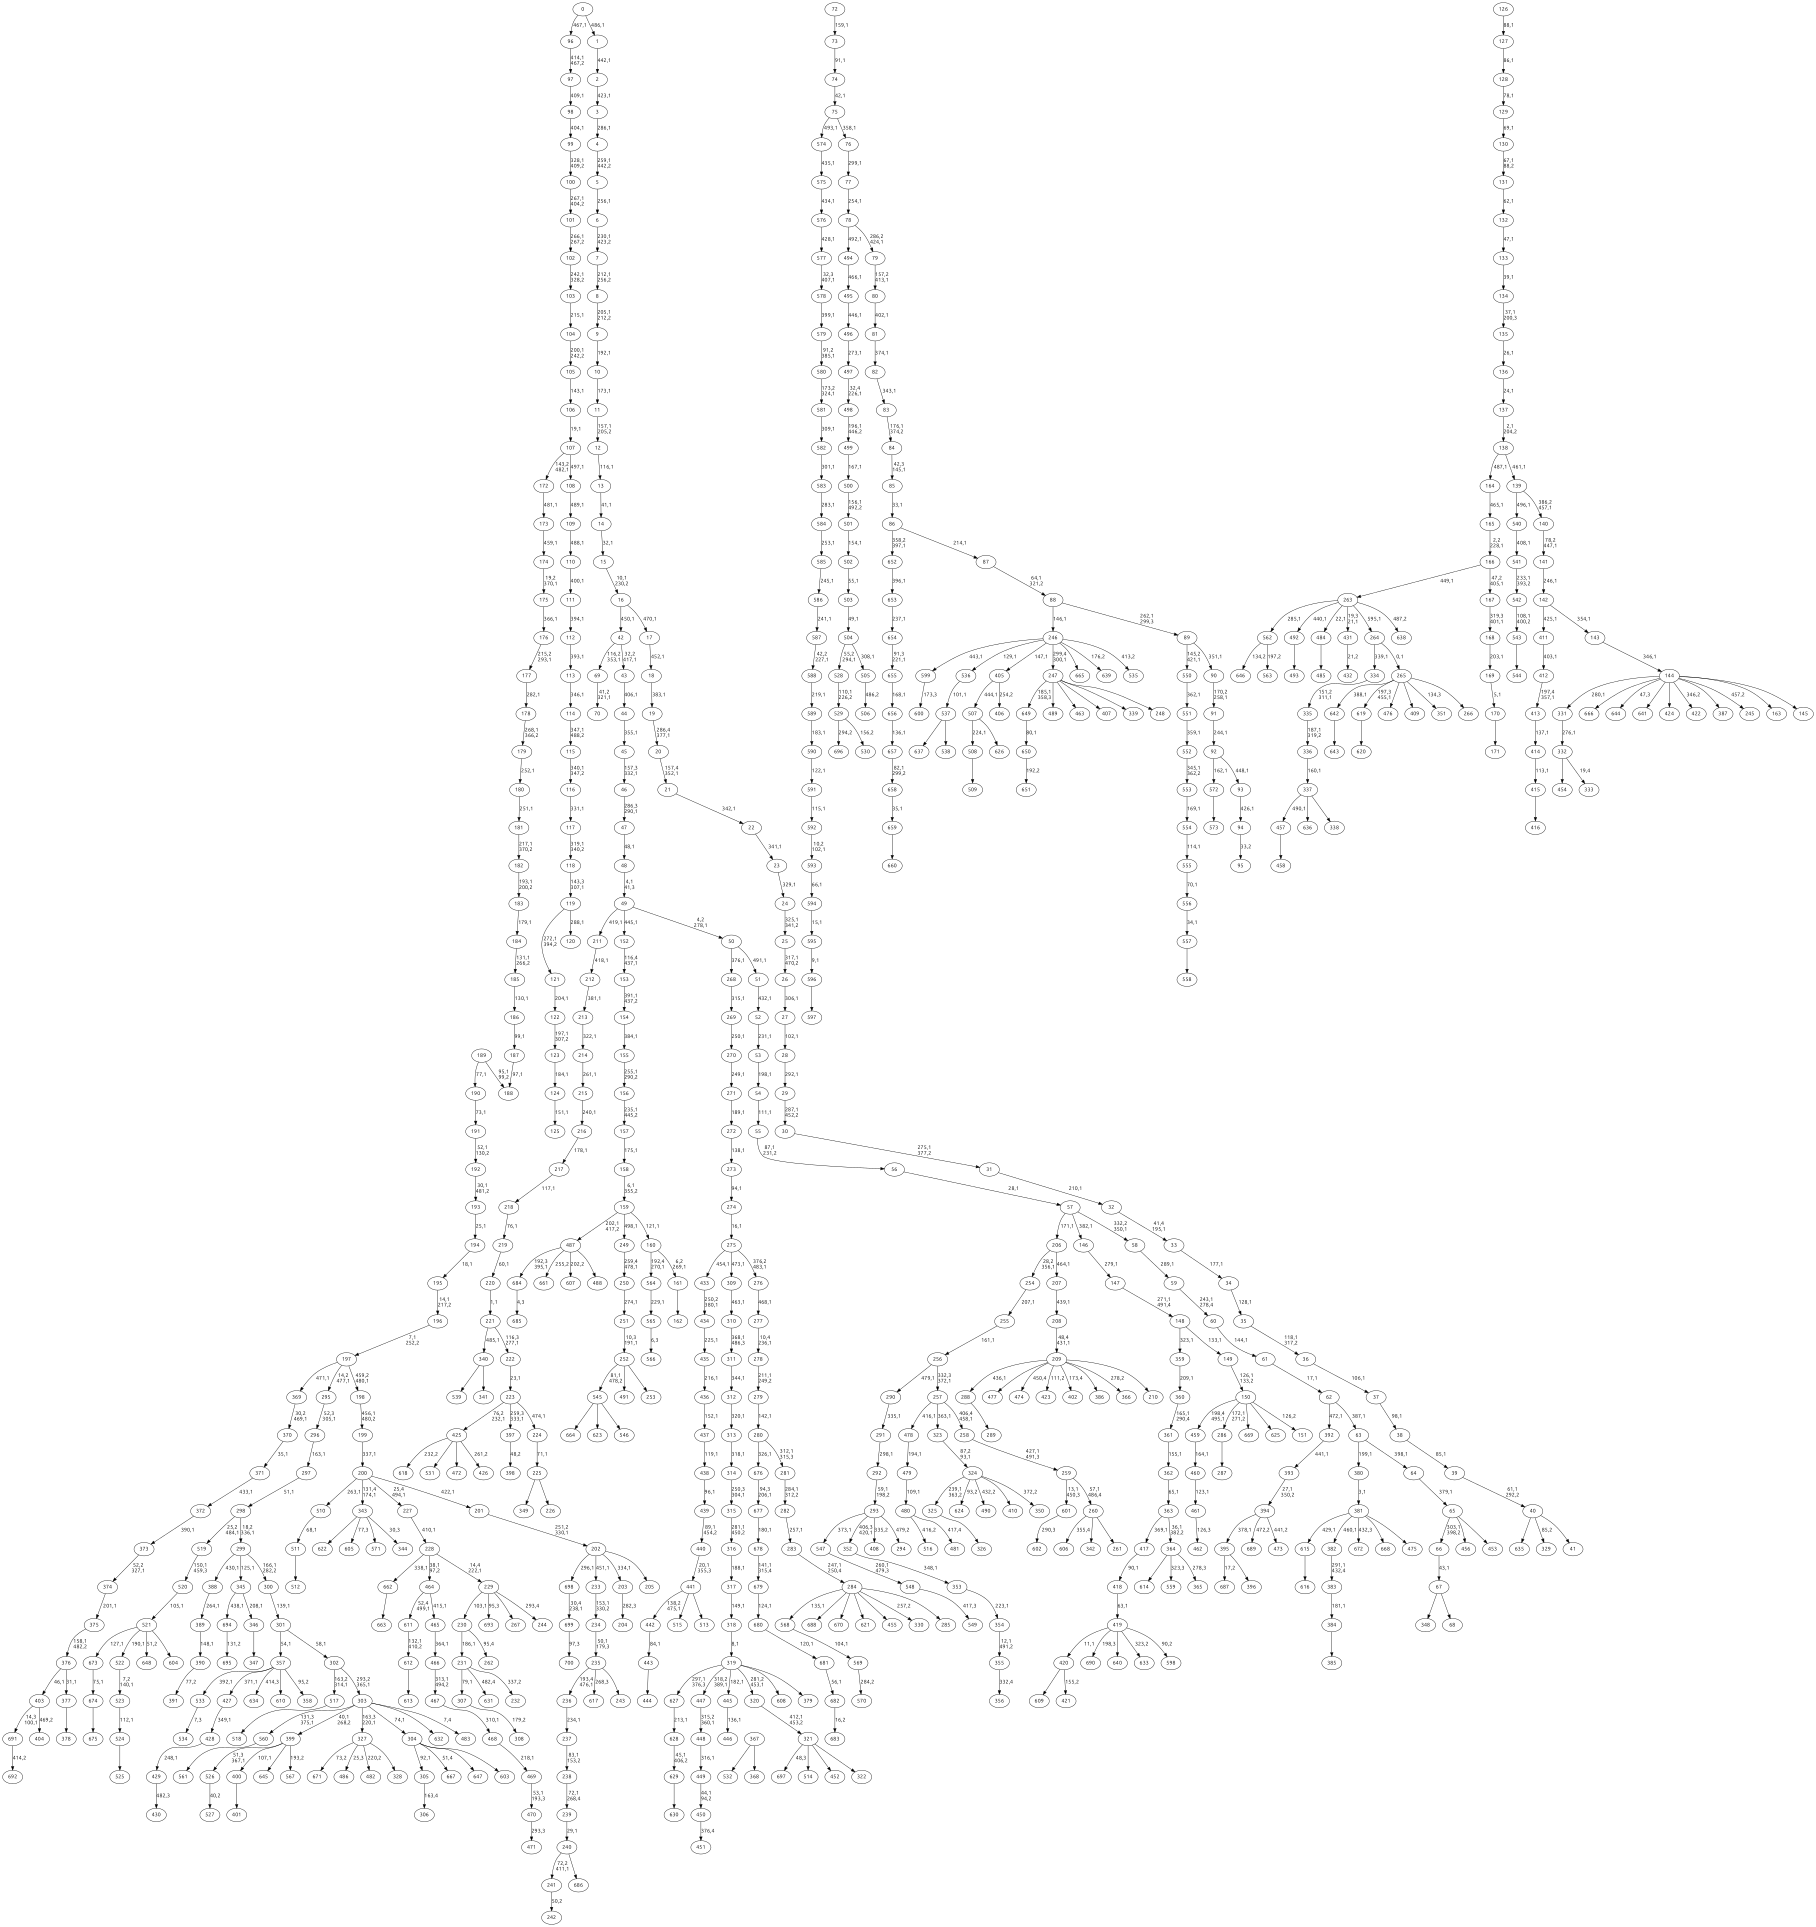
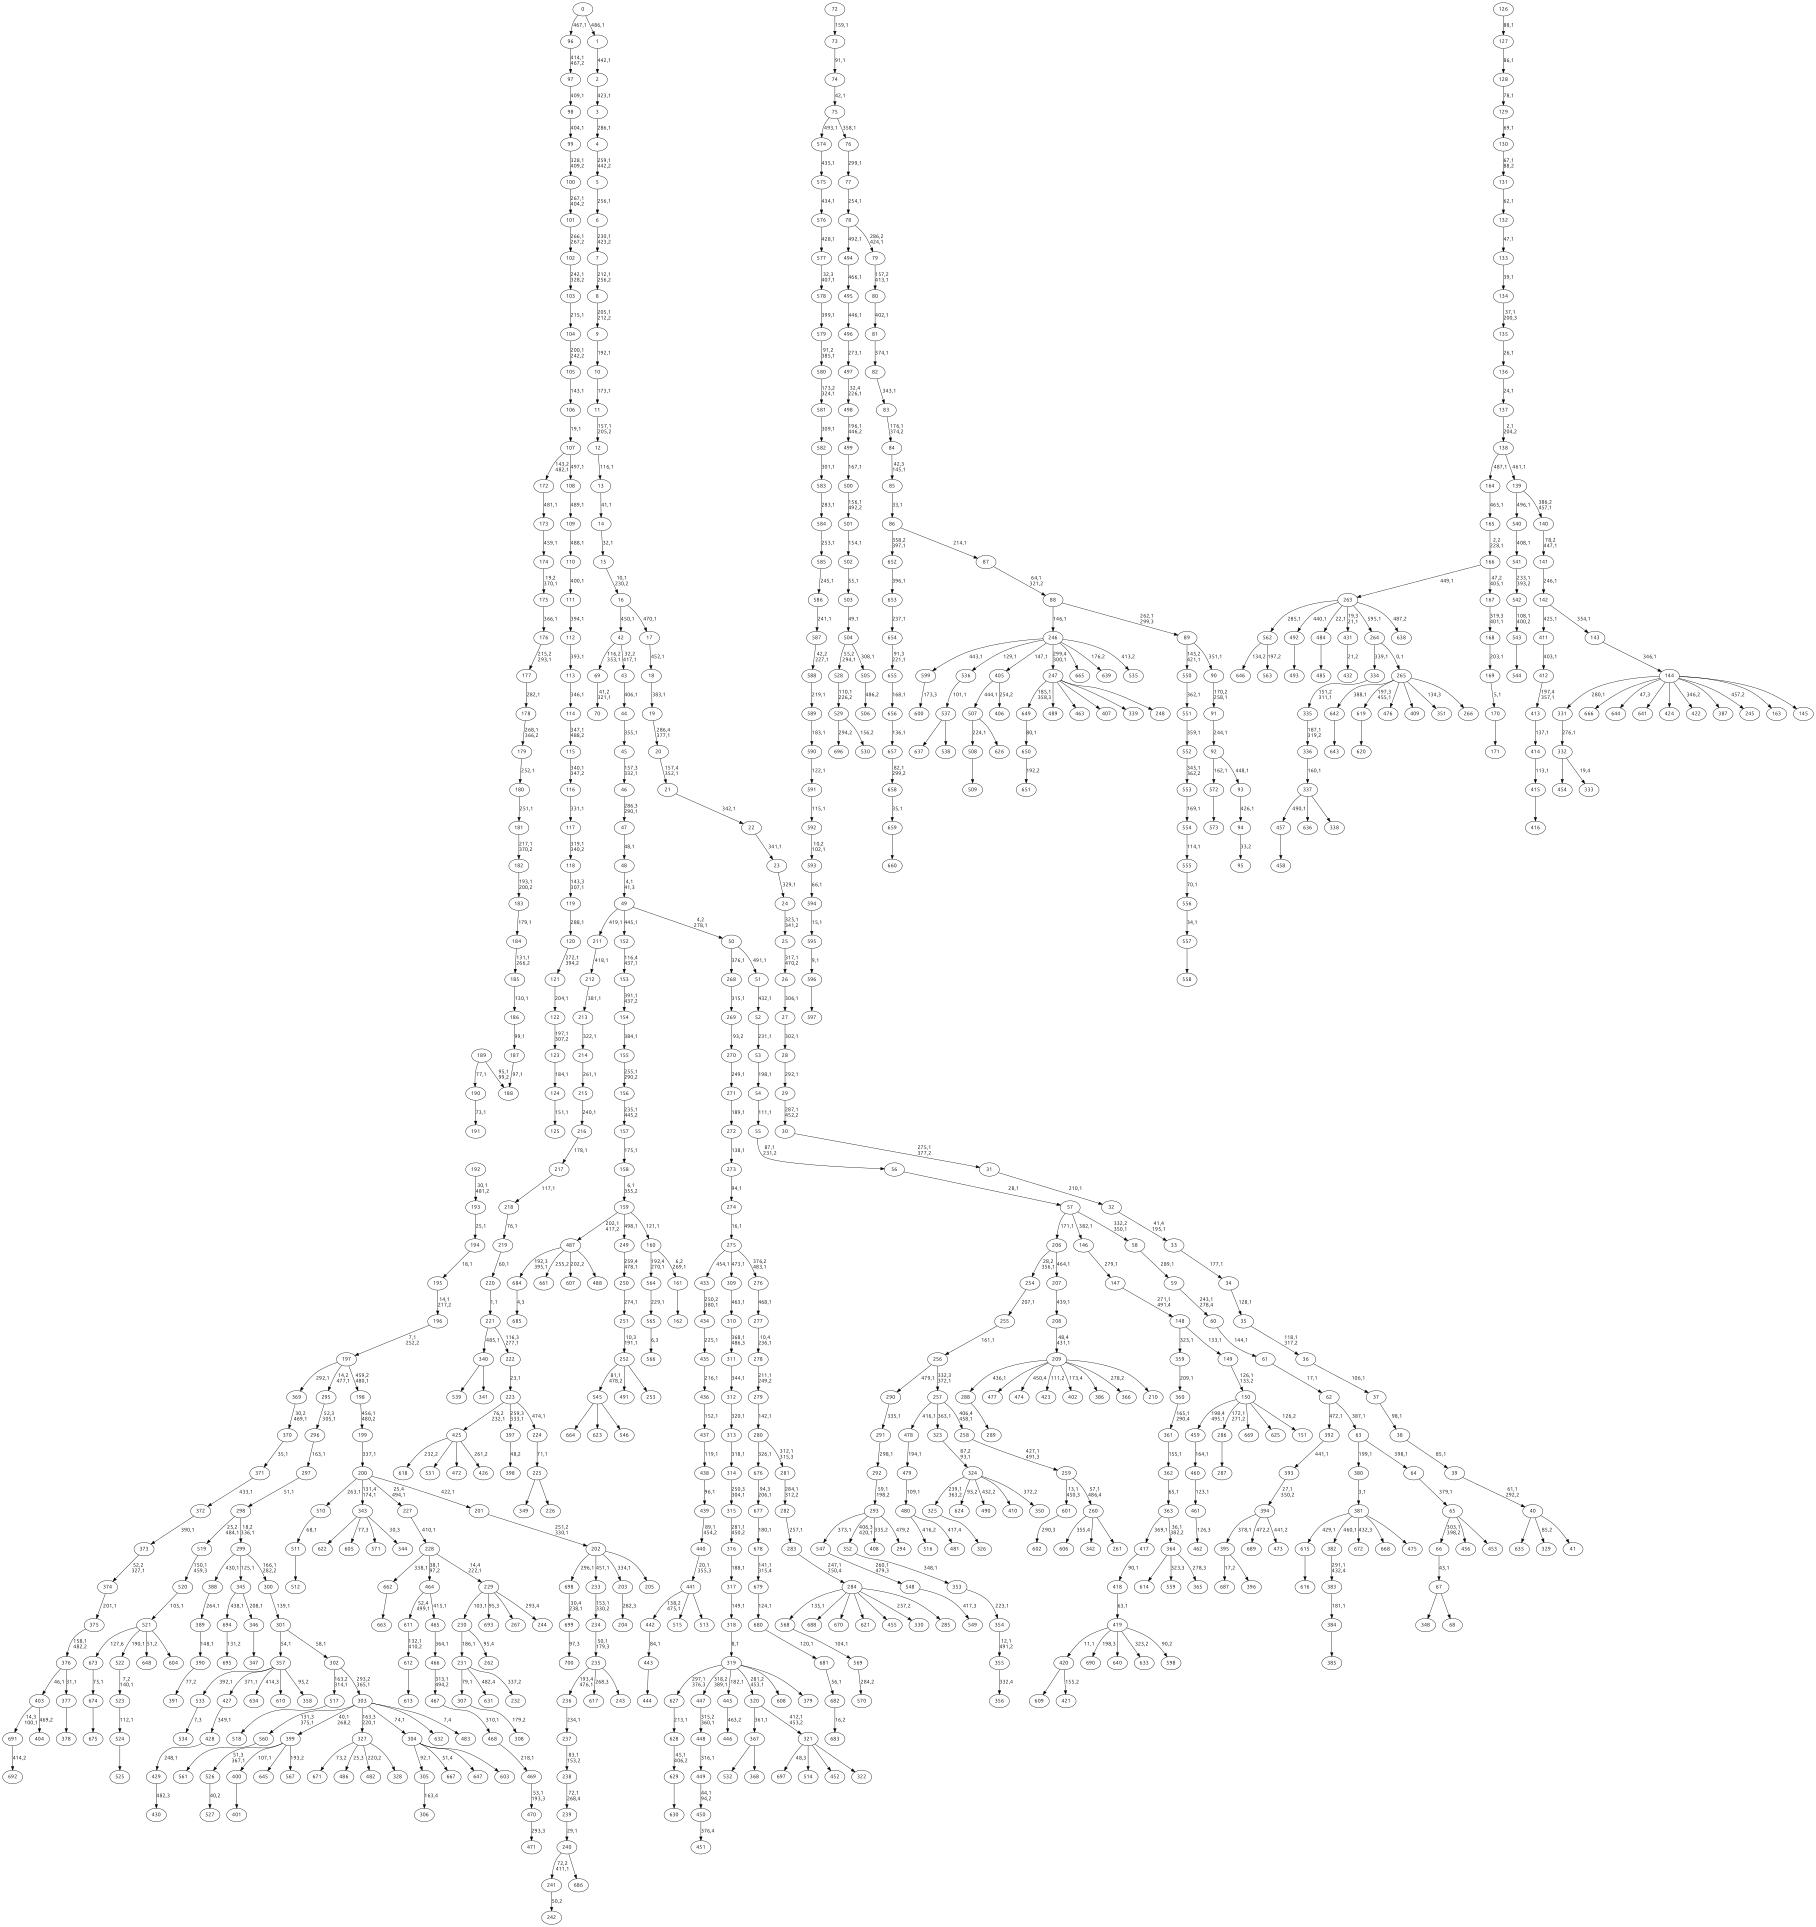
edge "119" -> "121": now "120" -> "121"
edge "269" -> "270": label "250,1" -> "93,2"
edge "27" -> "28": label "102,1" -> "302,1"
edge "191" -> "192": removed, label "52,1 130,2"
edge "197" -> "369": label "471,1" -> "292,1"
edge "521" -> "673": label "127,1" -> "127,6"
edge "320" -> "367": added, label "361,1"
edge "445" -> "446": label "136,1" -> "463,2"
